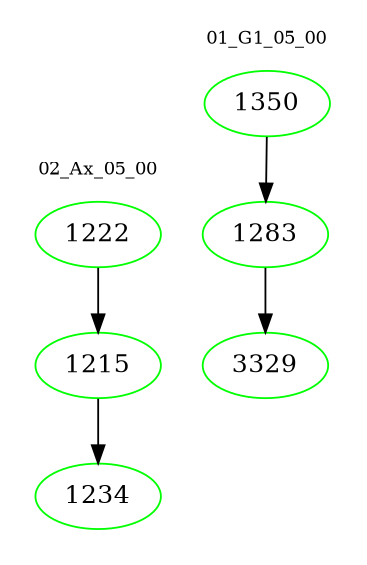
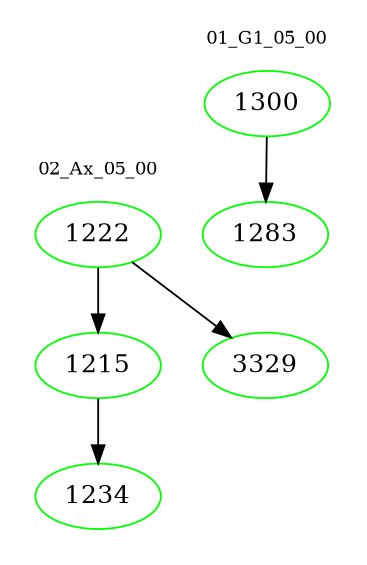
node "1350": label "1350" -> "1300"
edge "1283" -> "3329": now "1222" -> "3329"
